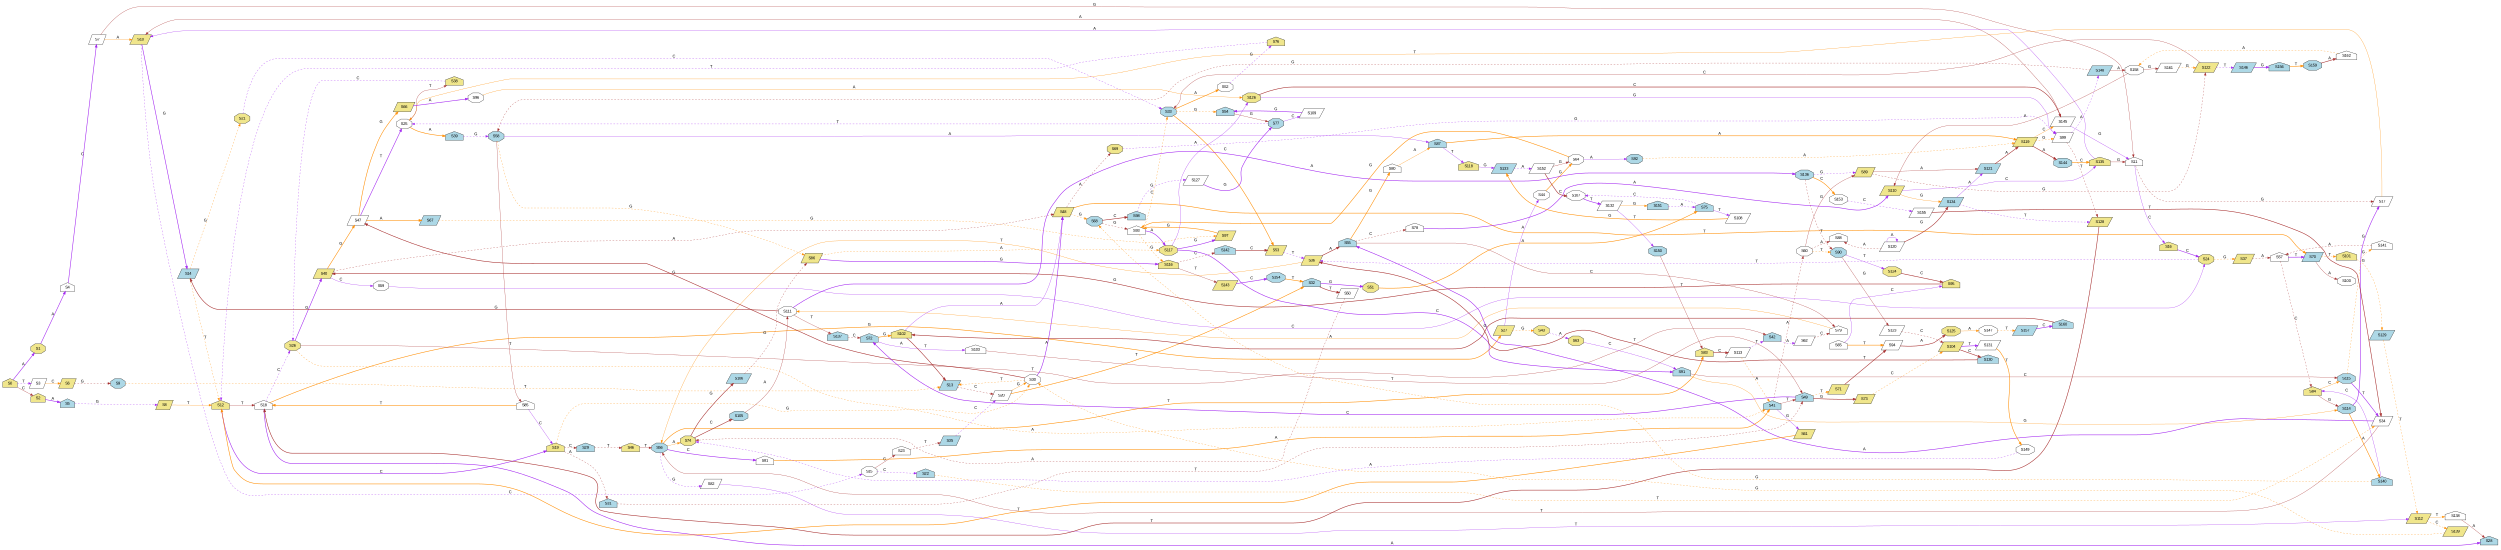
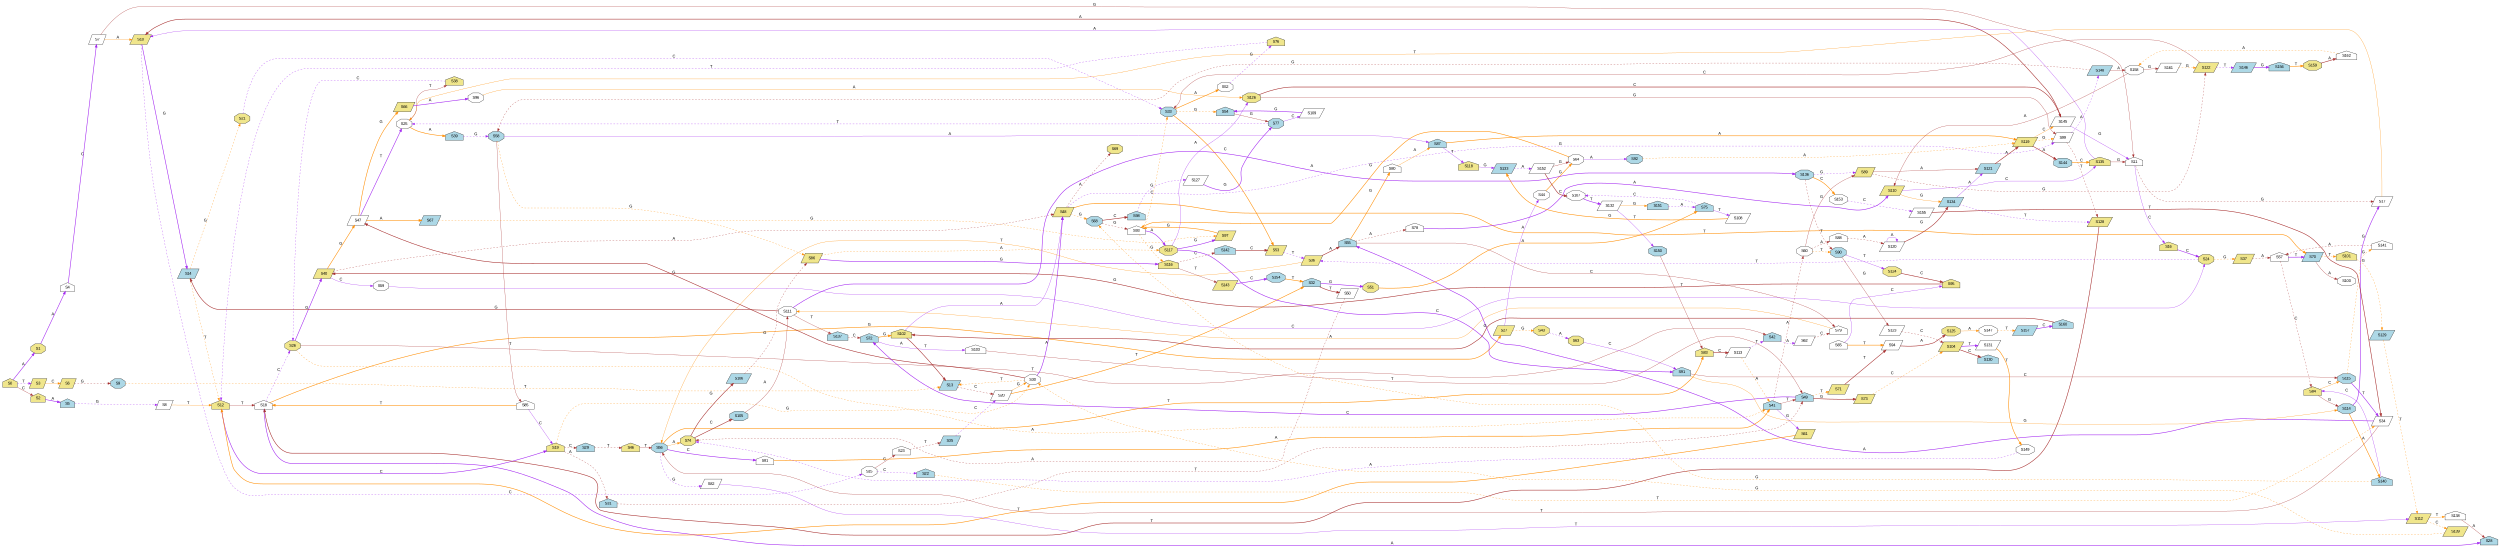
edge "S145" -> "S10": style solid -> bold
node "S159": fillcolor lightblue -> khaki
edge "S126" -> "S99": color purple -> brown
edge "S69" -> "S99": now "S48" -> "S99"
edge "S55" -> "S78": label "C" -> "A"
edge "S120" -> "S88": reversed
edge "S130" -> "S36": removed, label "T"
node "S3": fillcolor white -> khaki
node "S8": fillcolor khaki -> white
